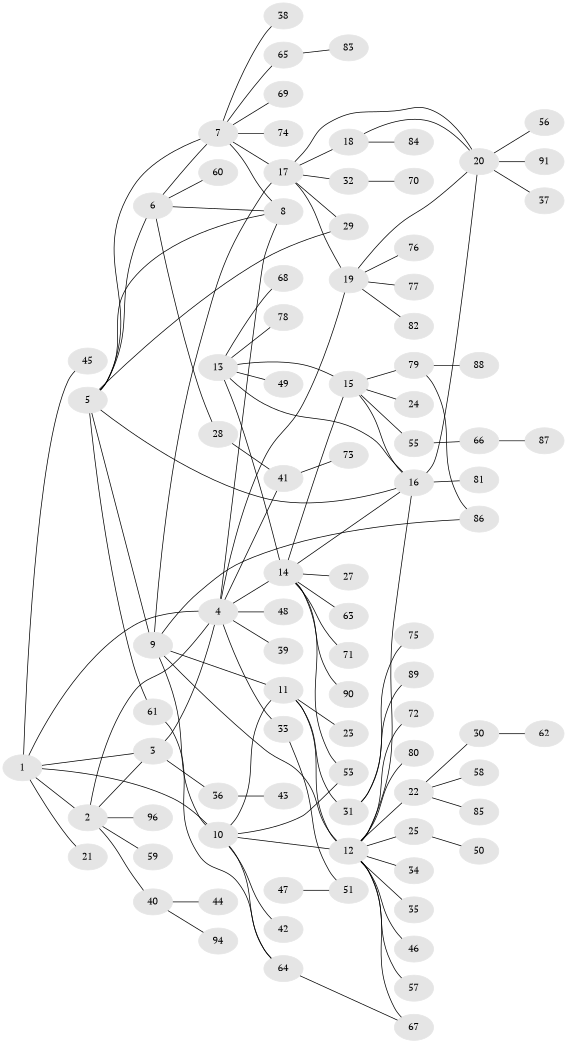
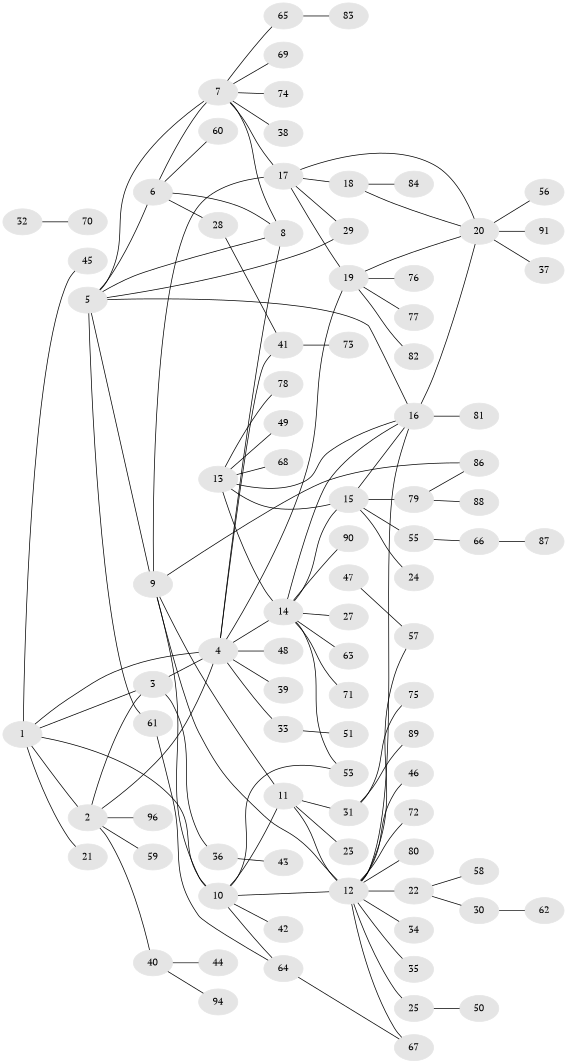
edge "17" -- "32": removed
node "85": removed
edge "47" -- "51": now "47" -- "57"
